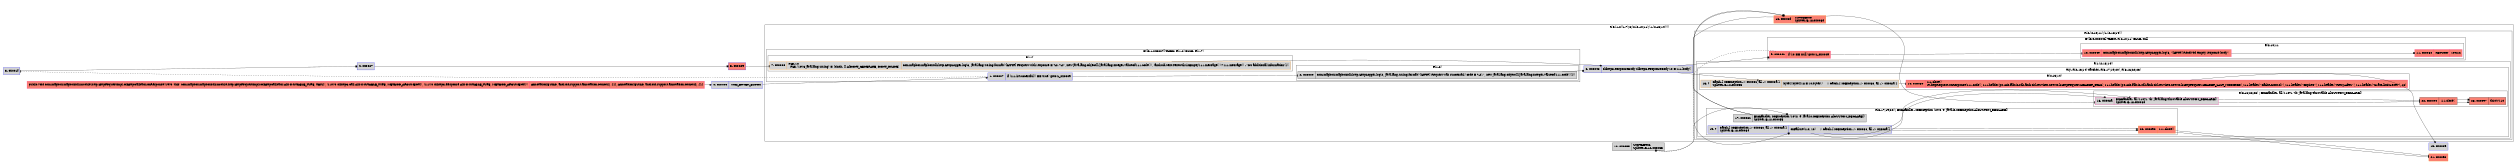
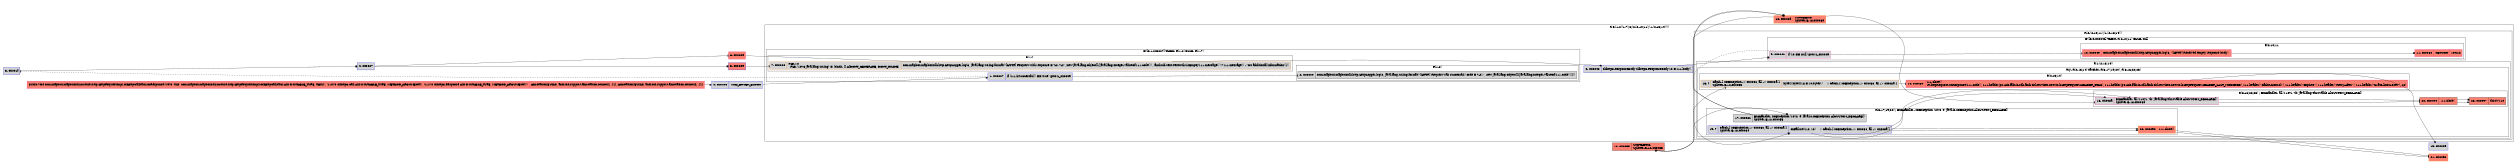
node "6: 0x002e": added
node "9: 0x004c": fillcolor salmon -> lightgrey
edge "2: 0x0009" -> "8: 0x0048": removed
edge "8: 0x0048" -> "13: ?": now "12: 0x0055" -> "13: ?"
node "12: 0x0055": fillcolor lightgrey -> salmon
